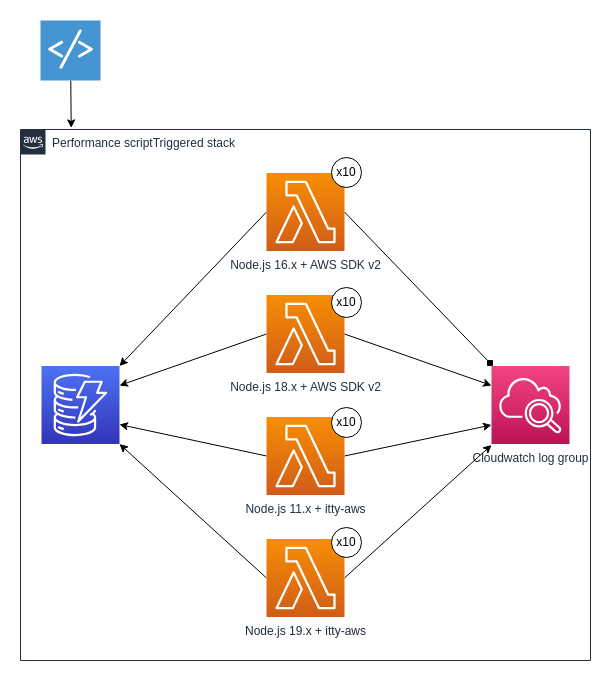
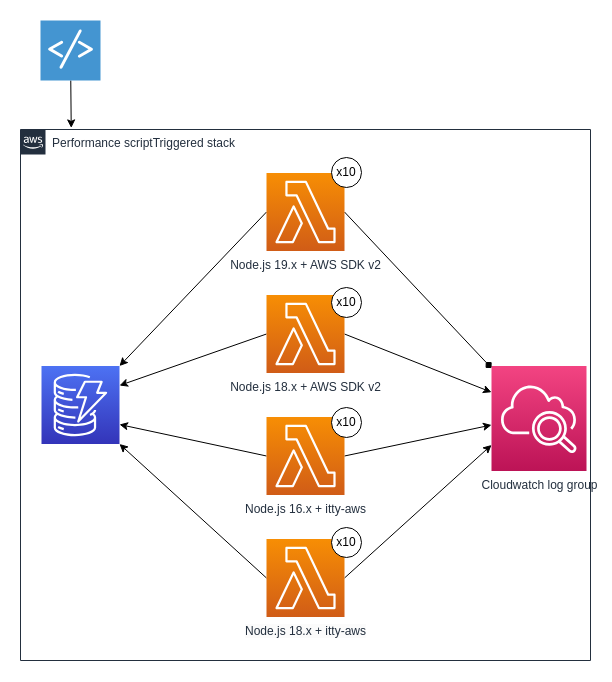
node "Node.js 16.x + AWS SDK v2": label "Node.js 16.x + AWS SDK v2" -> "Node.js 19.x + AWS SDK v2"
node "Cloudwatch log group": size 78x78 -> 95x105
node "Node.js 11.x + itty-aws": label "Node.js 11.x + itty-aws" -> "Node.js 16.x + itty-aws"
node "Node.js 19.x + itty-aws": label "Node.js 19.x + itty-aws" -> "Node.js 18.x + itty-aws"
